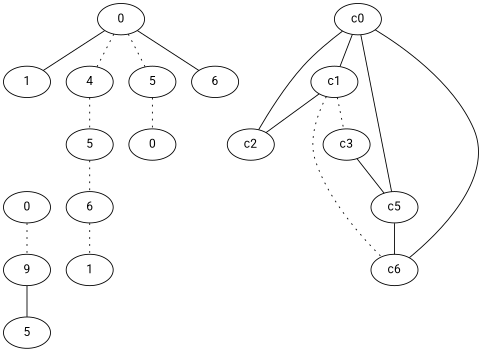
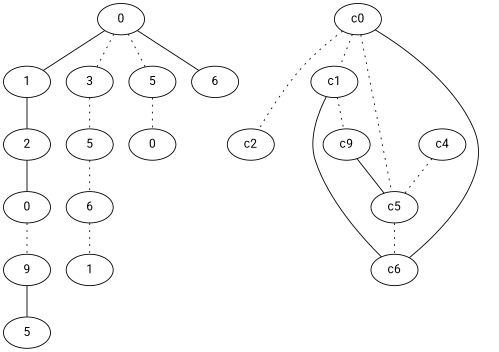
edge "c0" -- "c1": style solid -> dotted
edge "c0" -- "c2": style solid -> dotted
node "4": label "4" -> "3"
edge "c1" -- "c2": removed
edge "c0" -- "c5": style solid -> dotted
node "2": added
node "c3": label "c3" -> "c9"
node "c4": added
edge "c1" -- "c6": style dotted -> solid
edge "c5" -- "c6": style solid -> dotted
